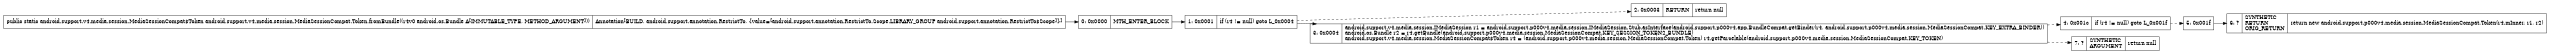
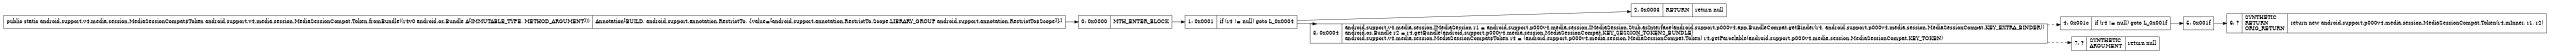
edge "1: 0x0001" -> "2: 0x0003": style dashed -> solid
edge "4: 0x001c" -> "5: 0x001f": style dashed -> solid
